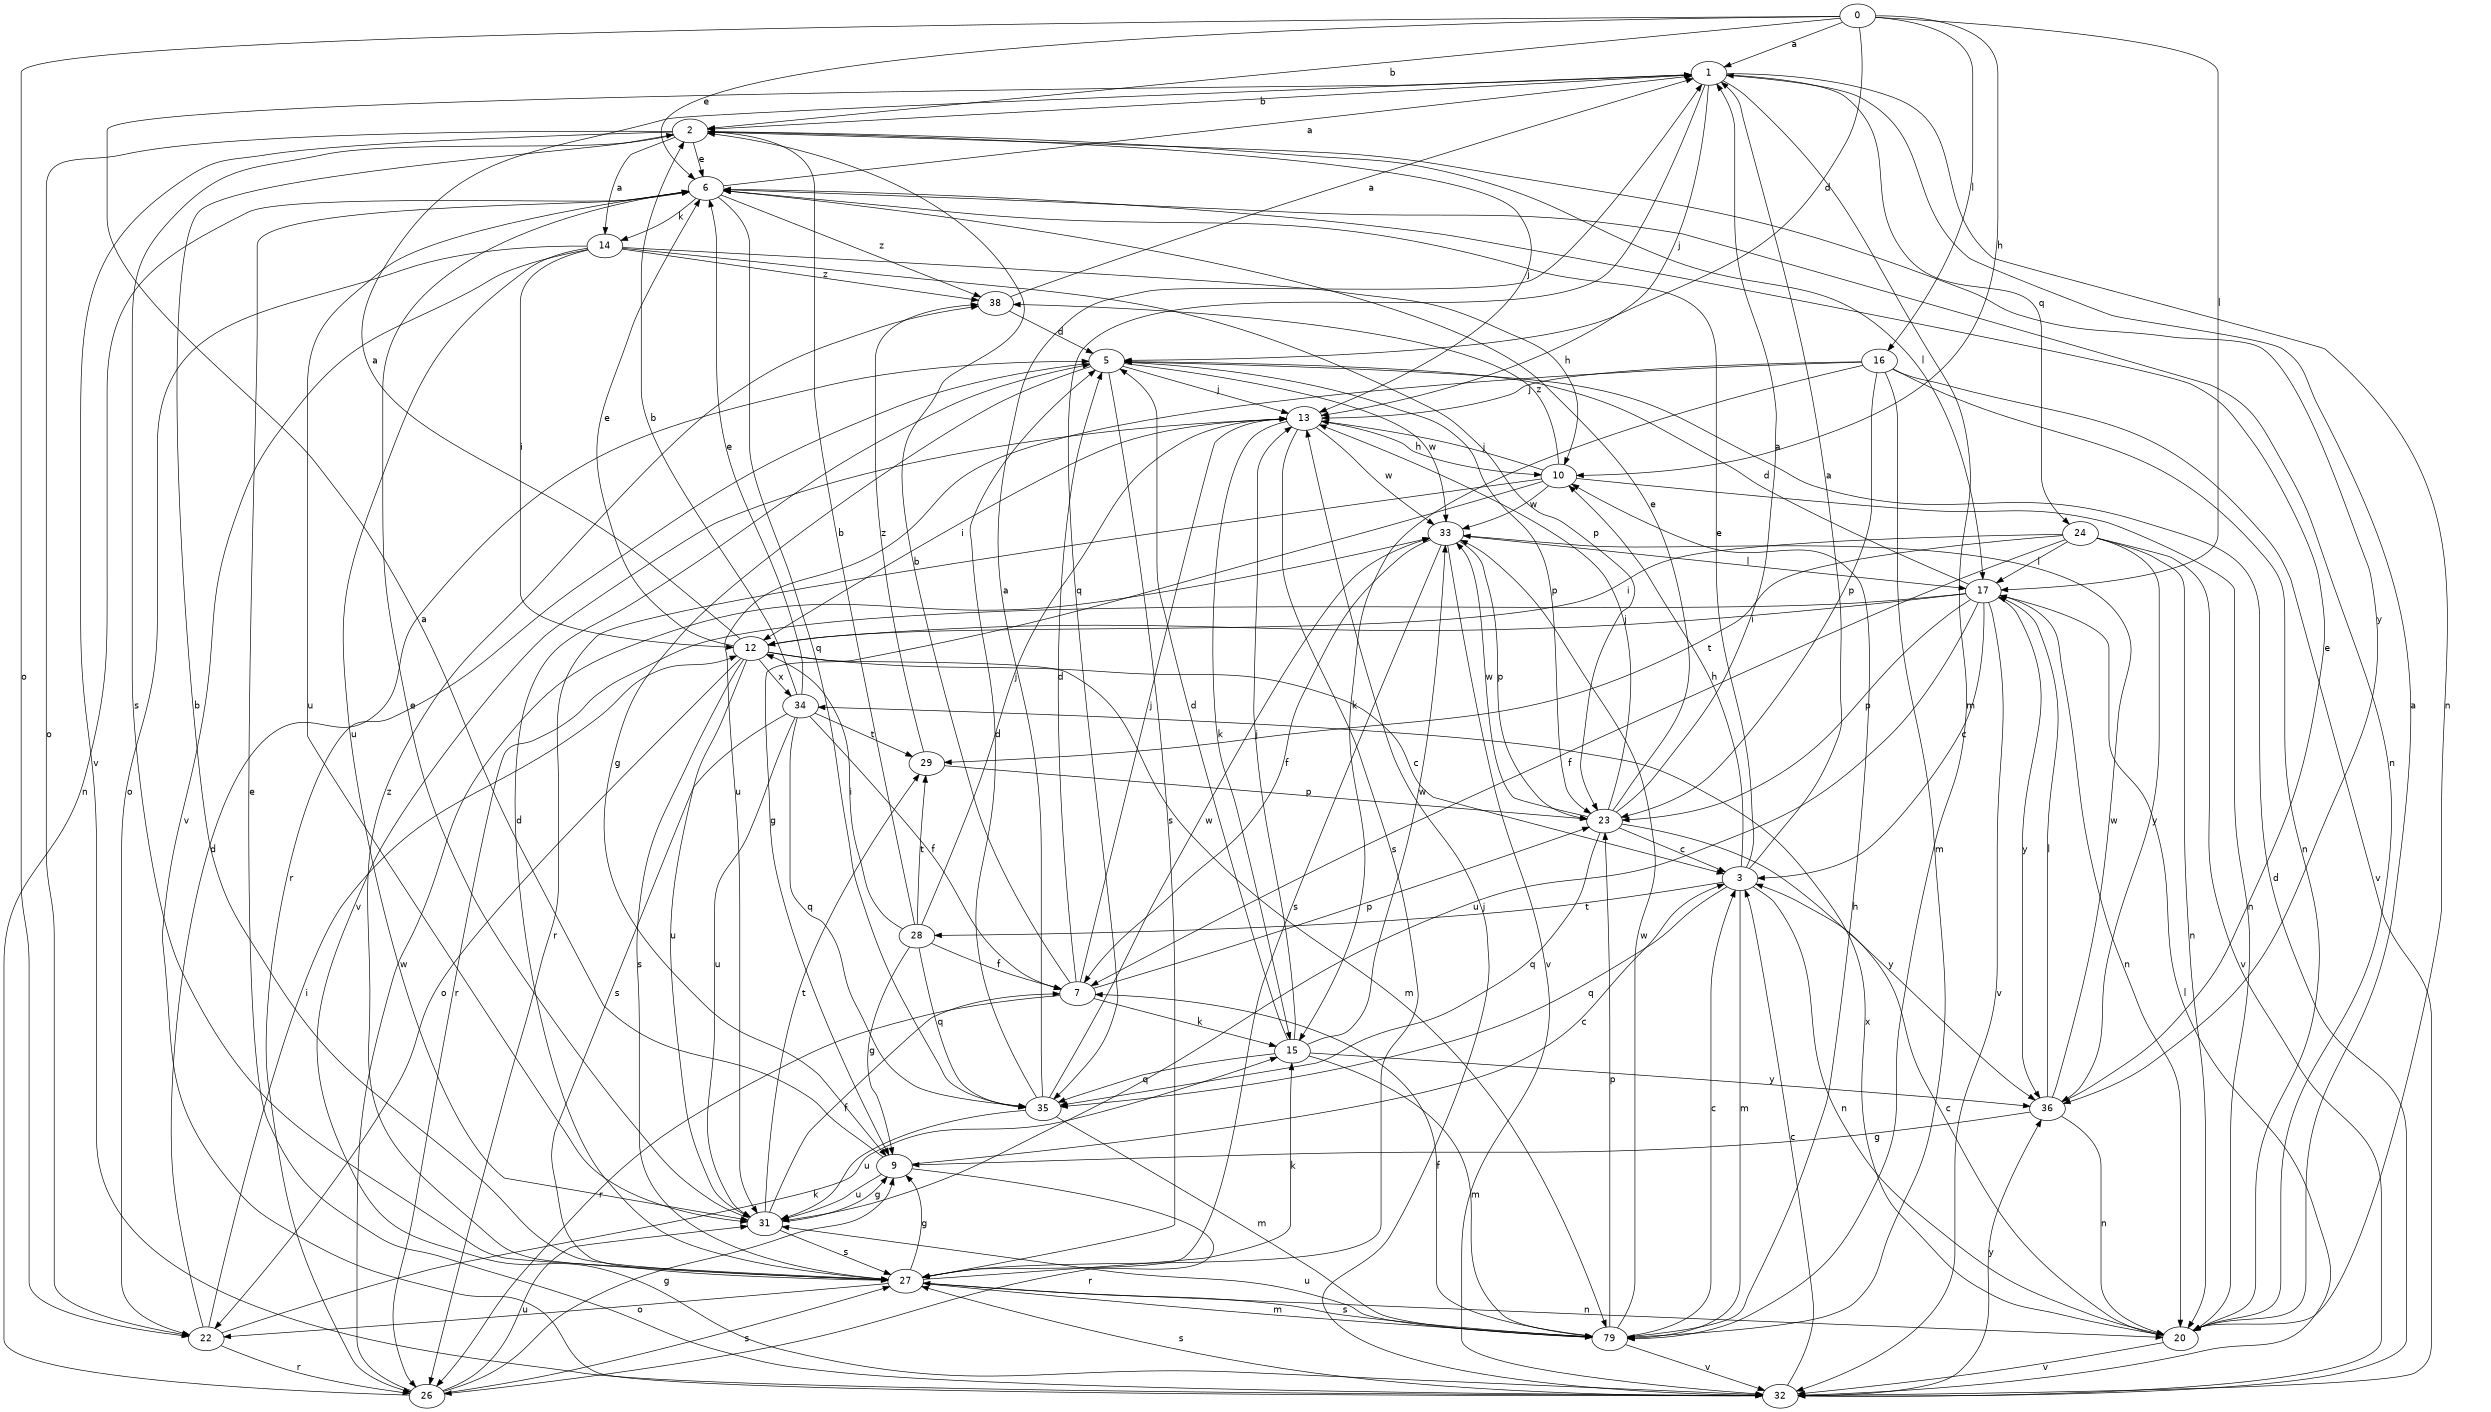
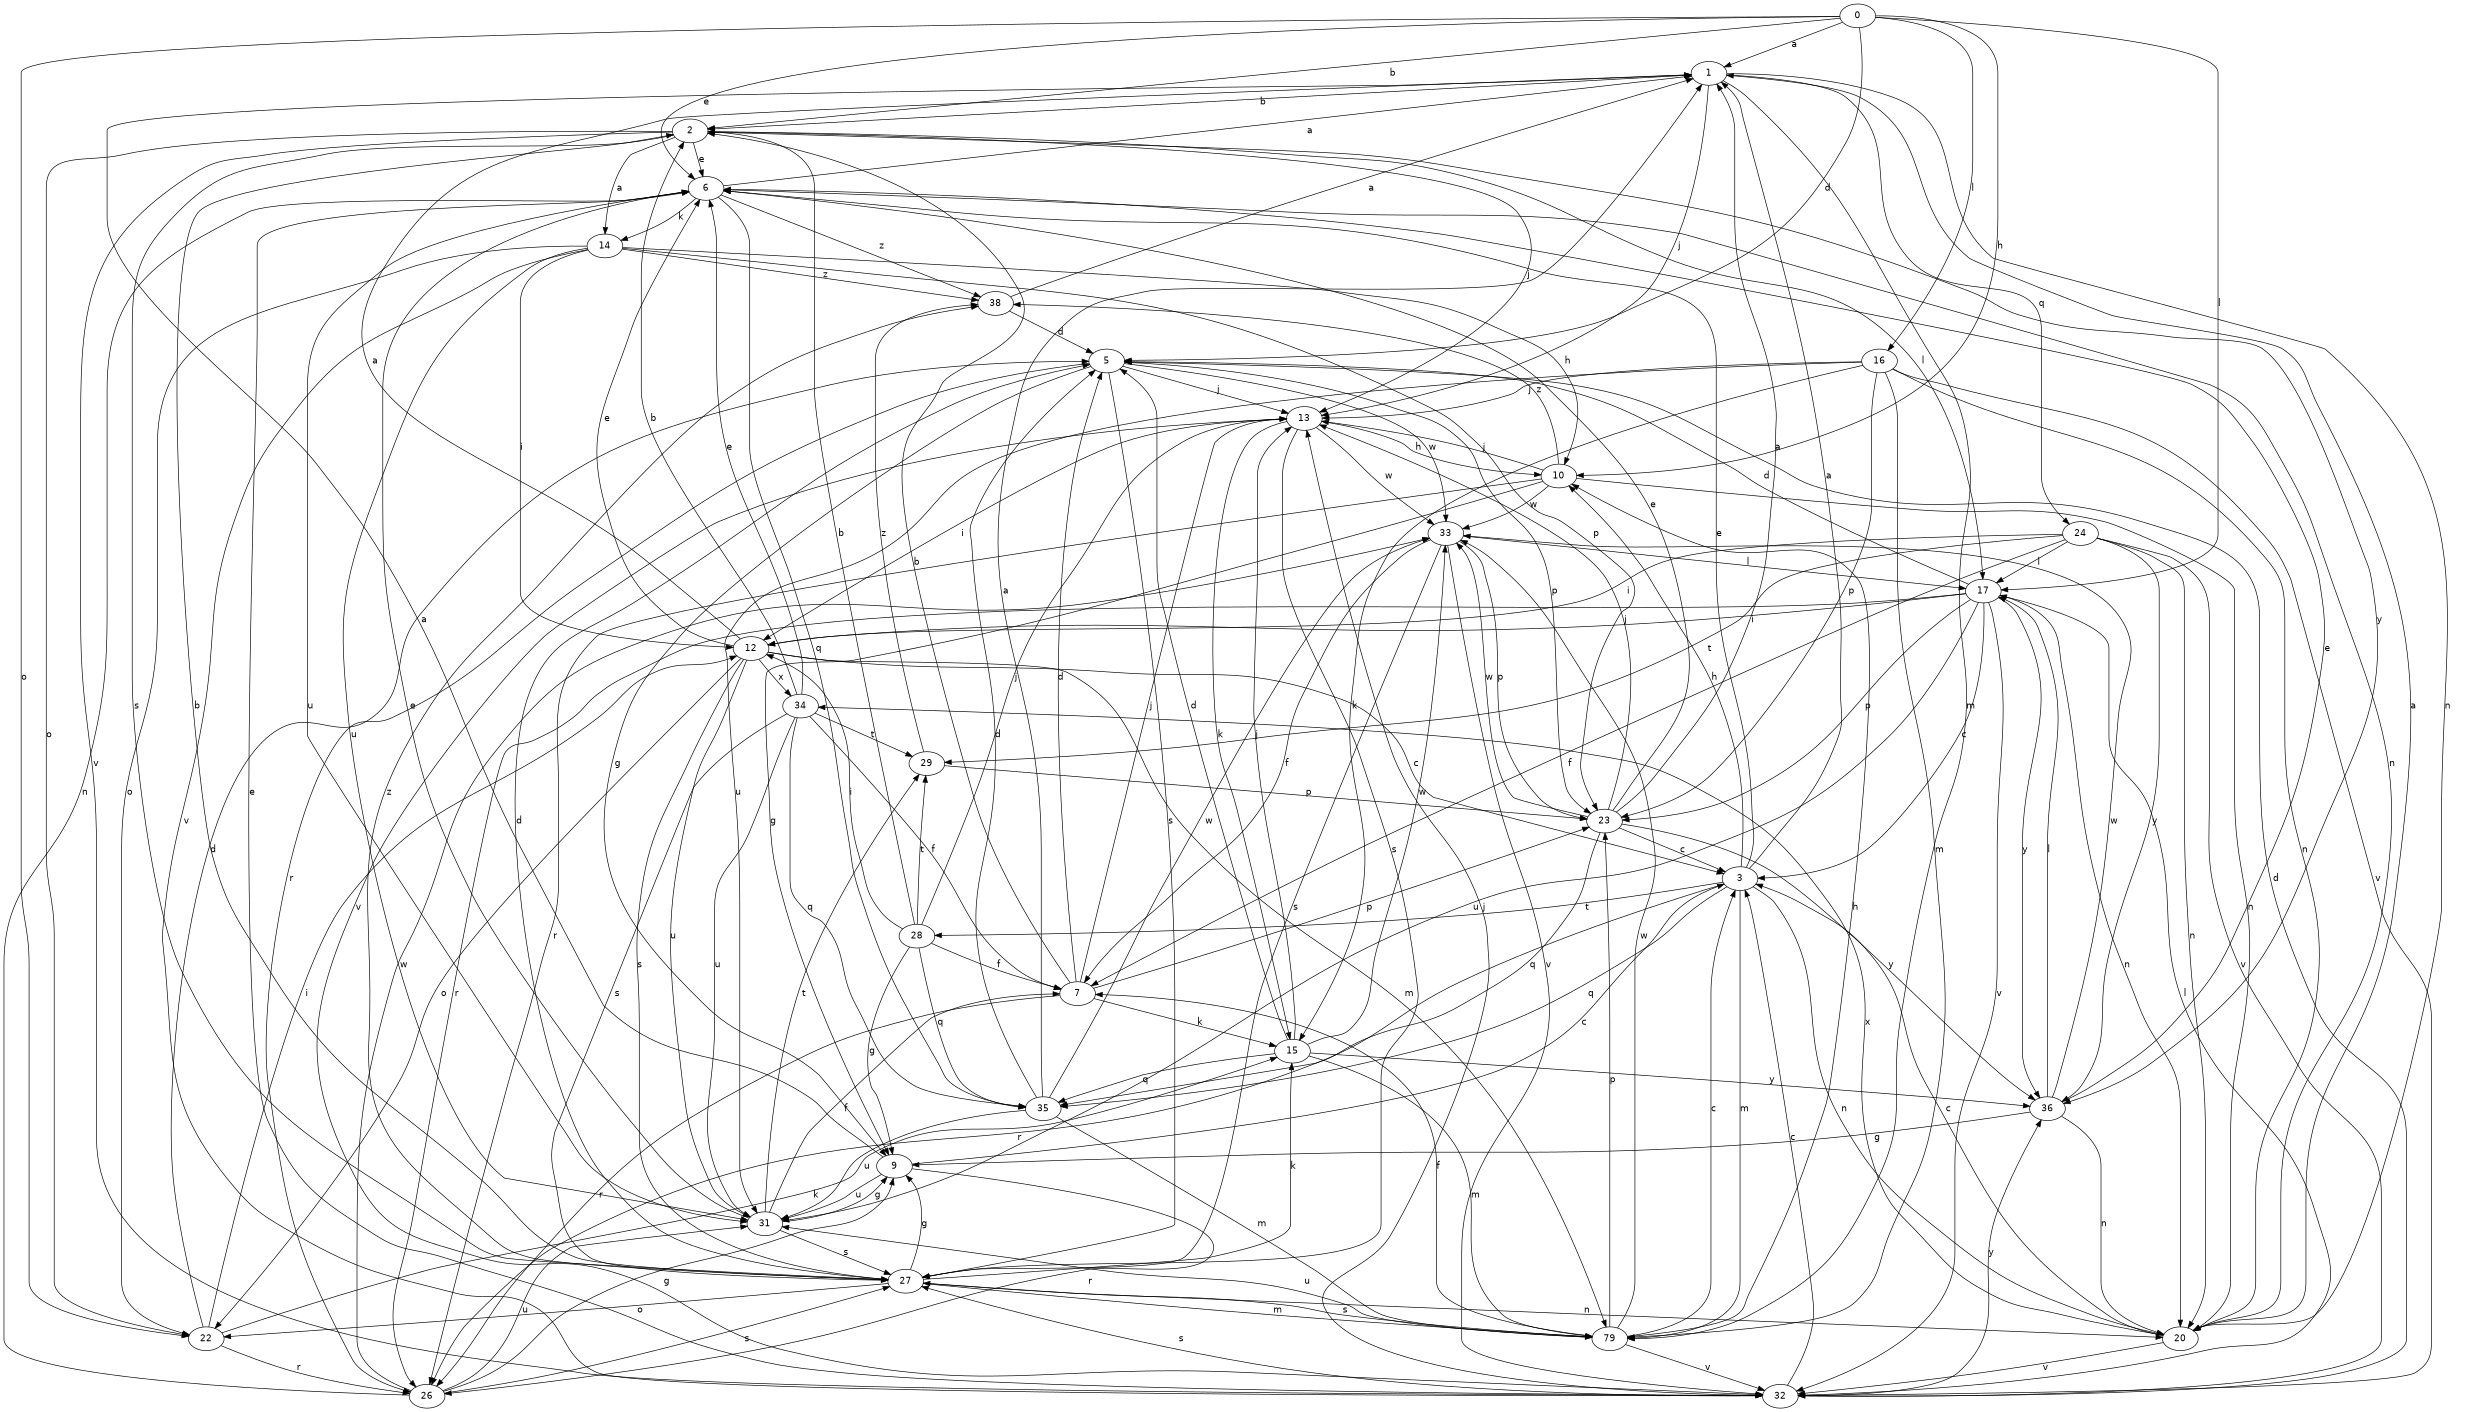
edge "1" -> "35": removed, label "q"
edge "3" -> "26": added, label "r"
